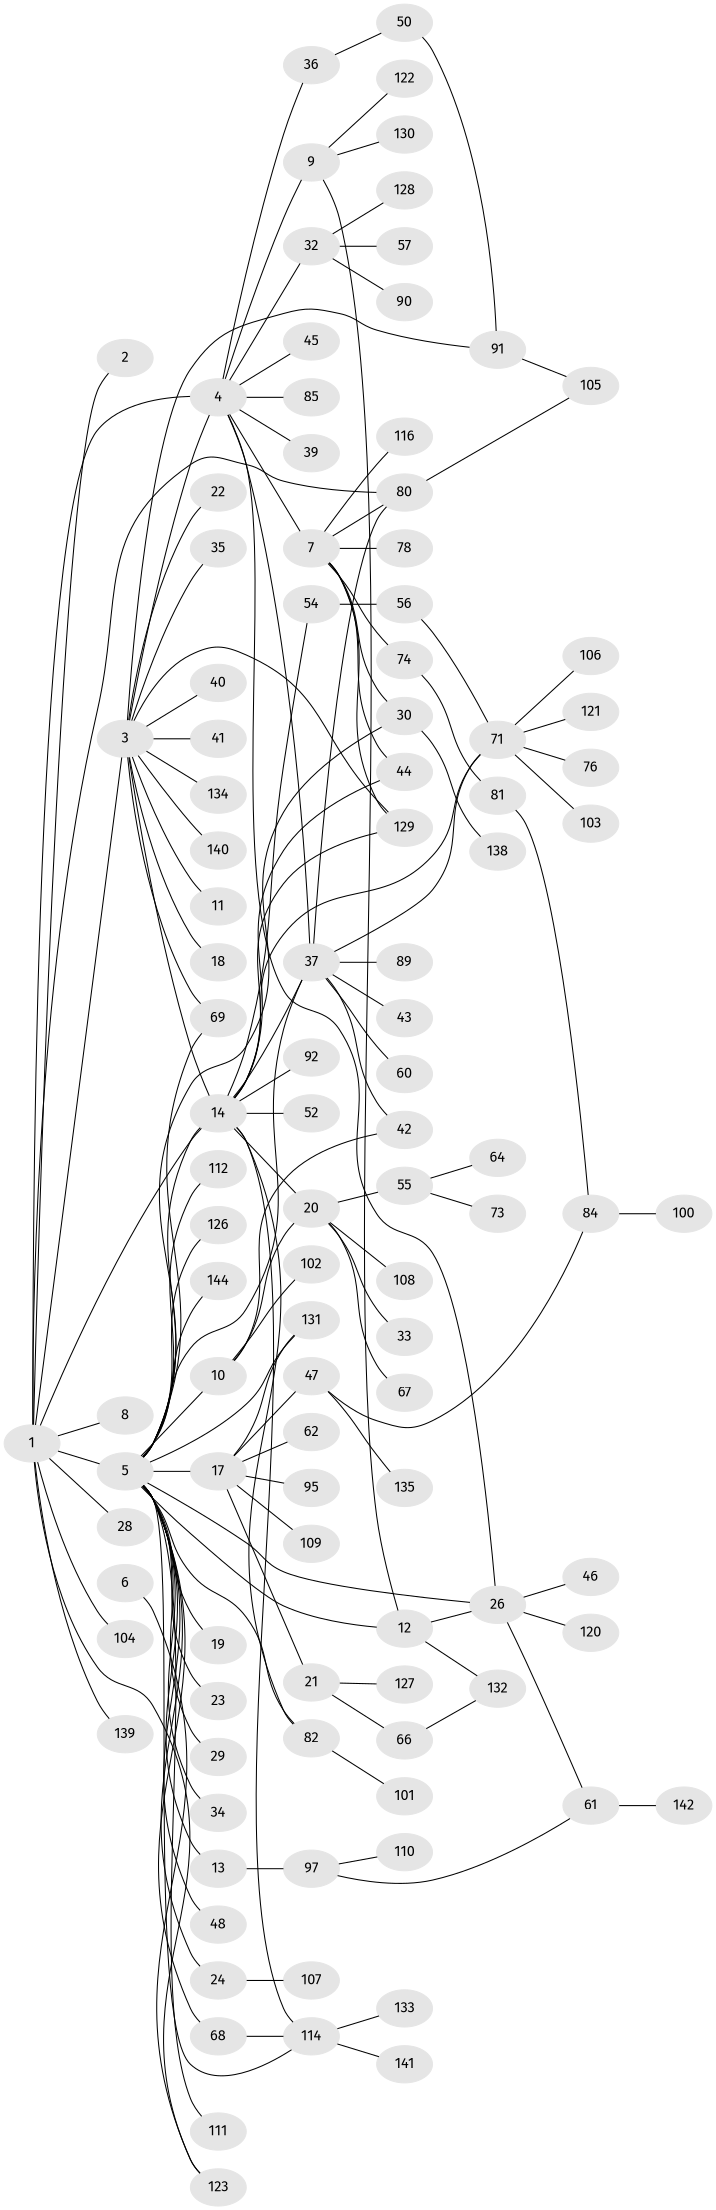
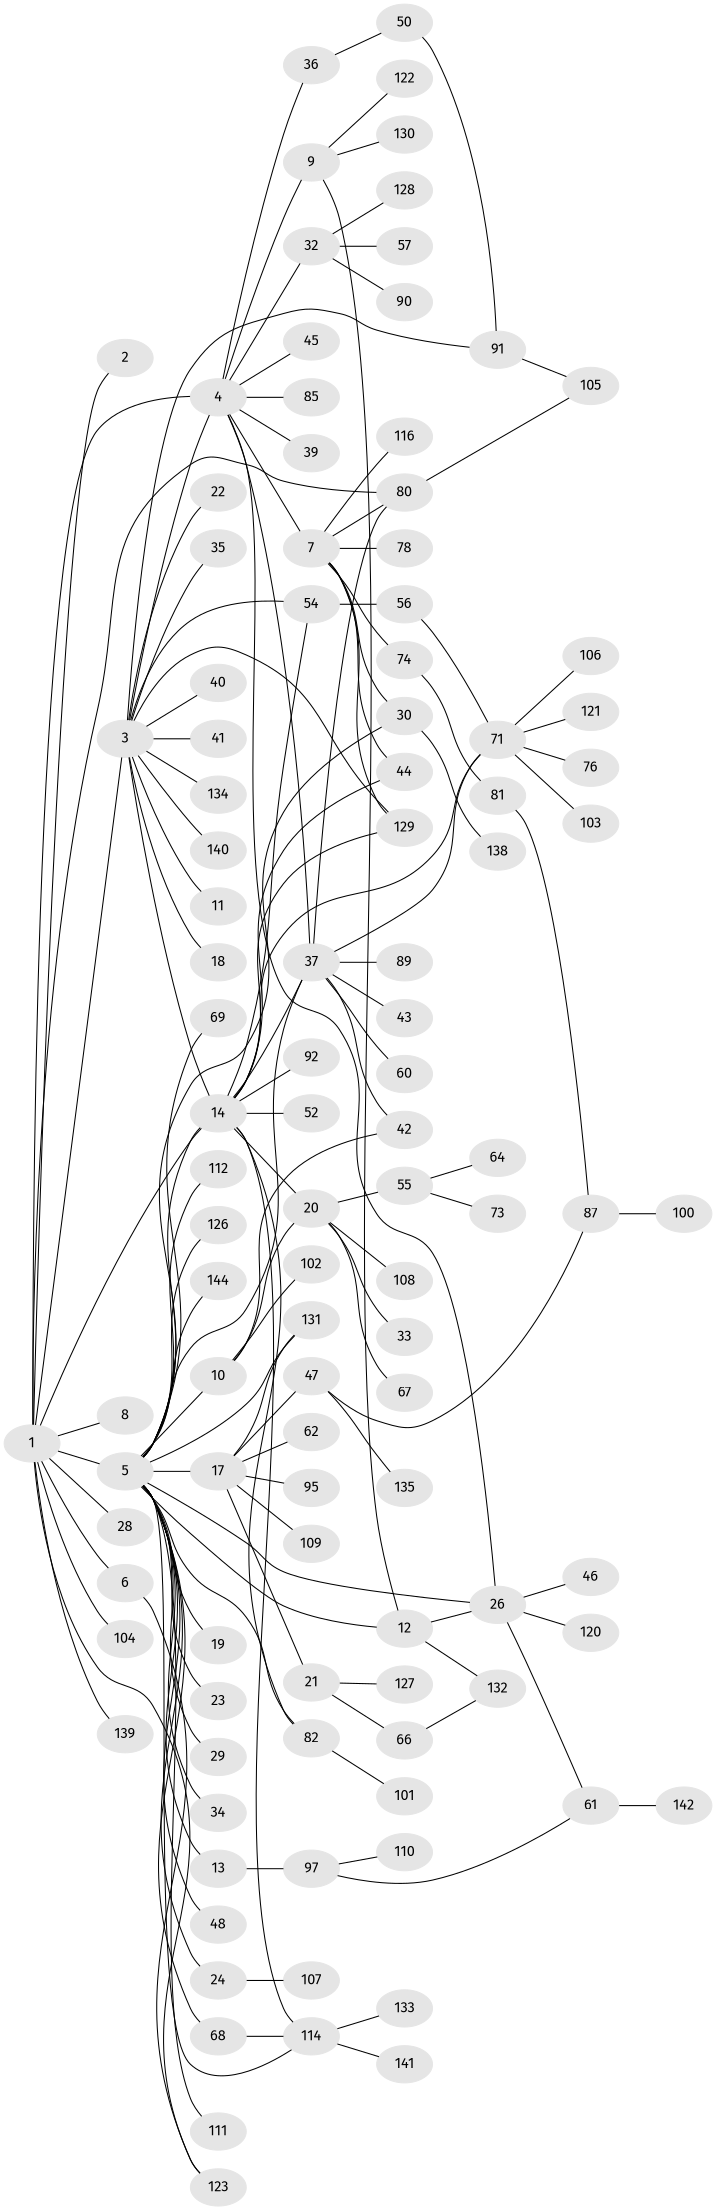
edge "3" -- "69": now "3" -- "54"
node "84": label "84" -> "87"
edge "1" -- "6": added
